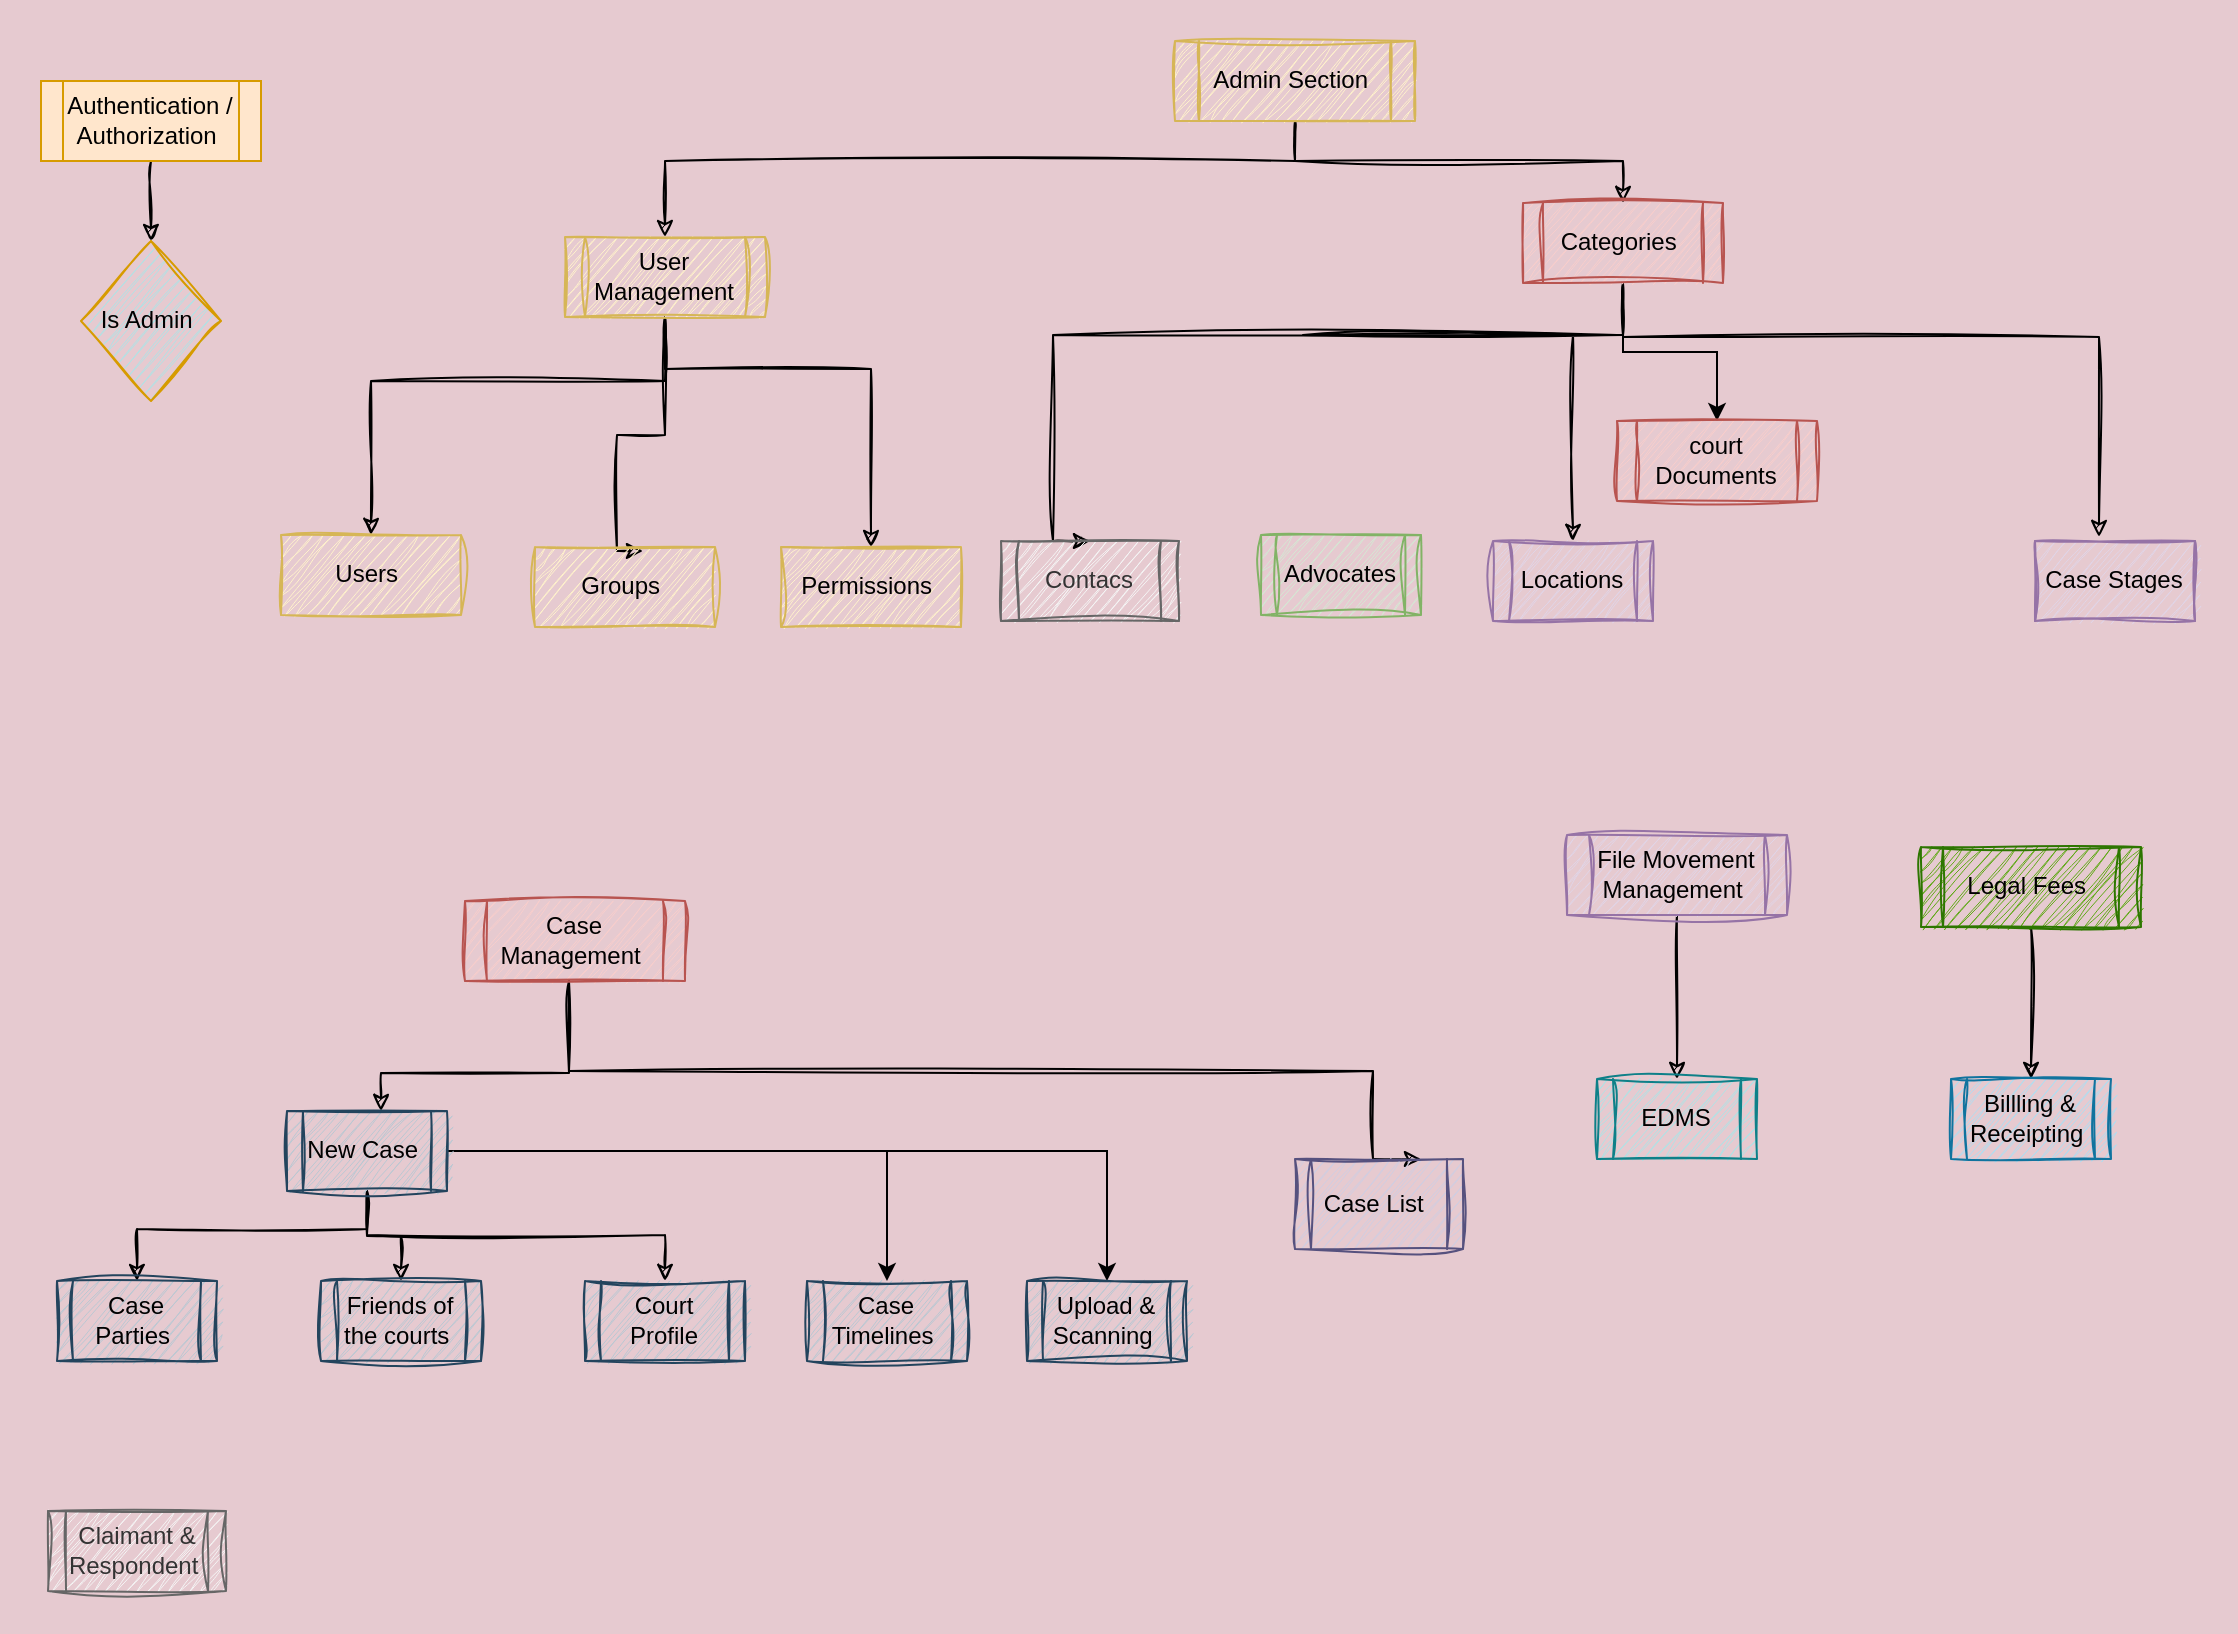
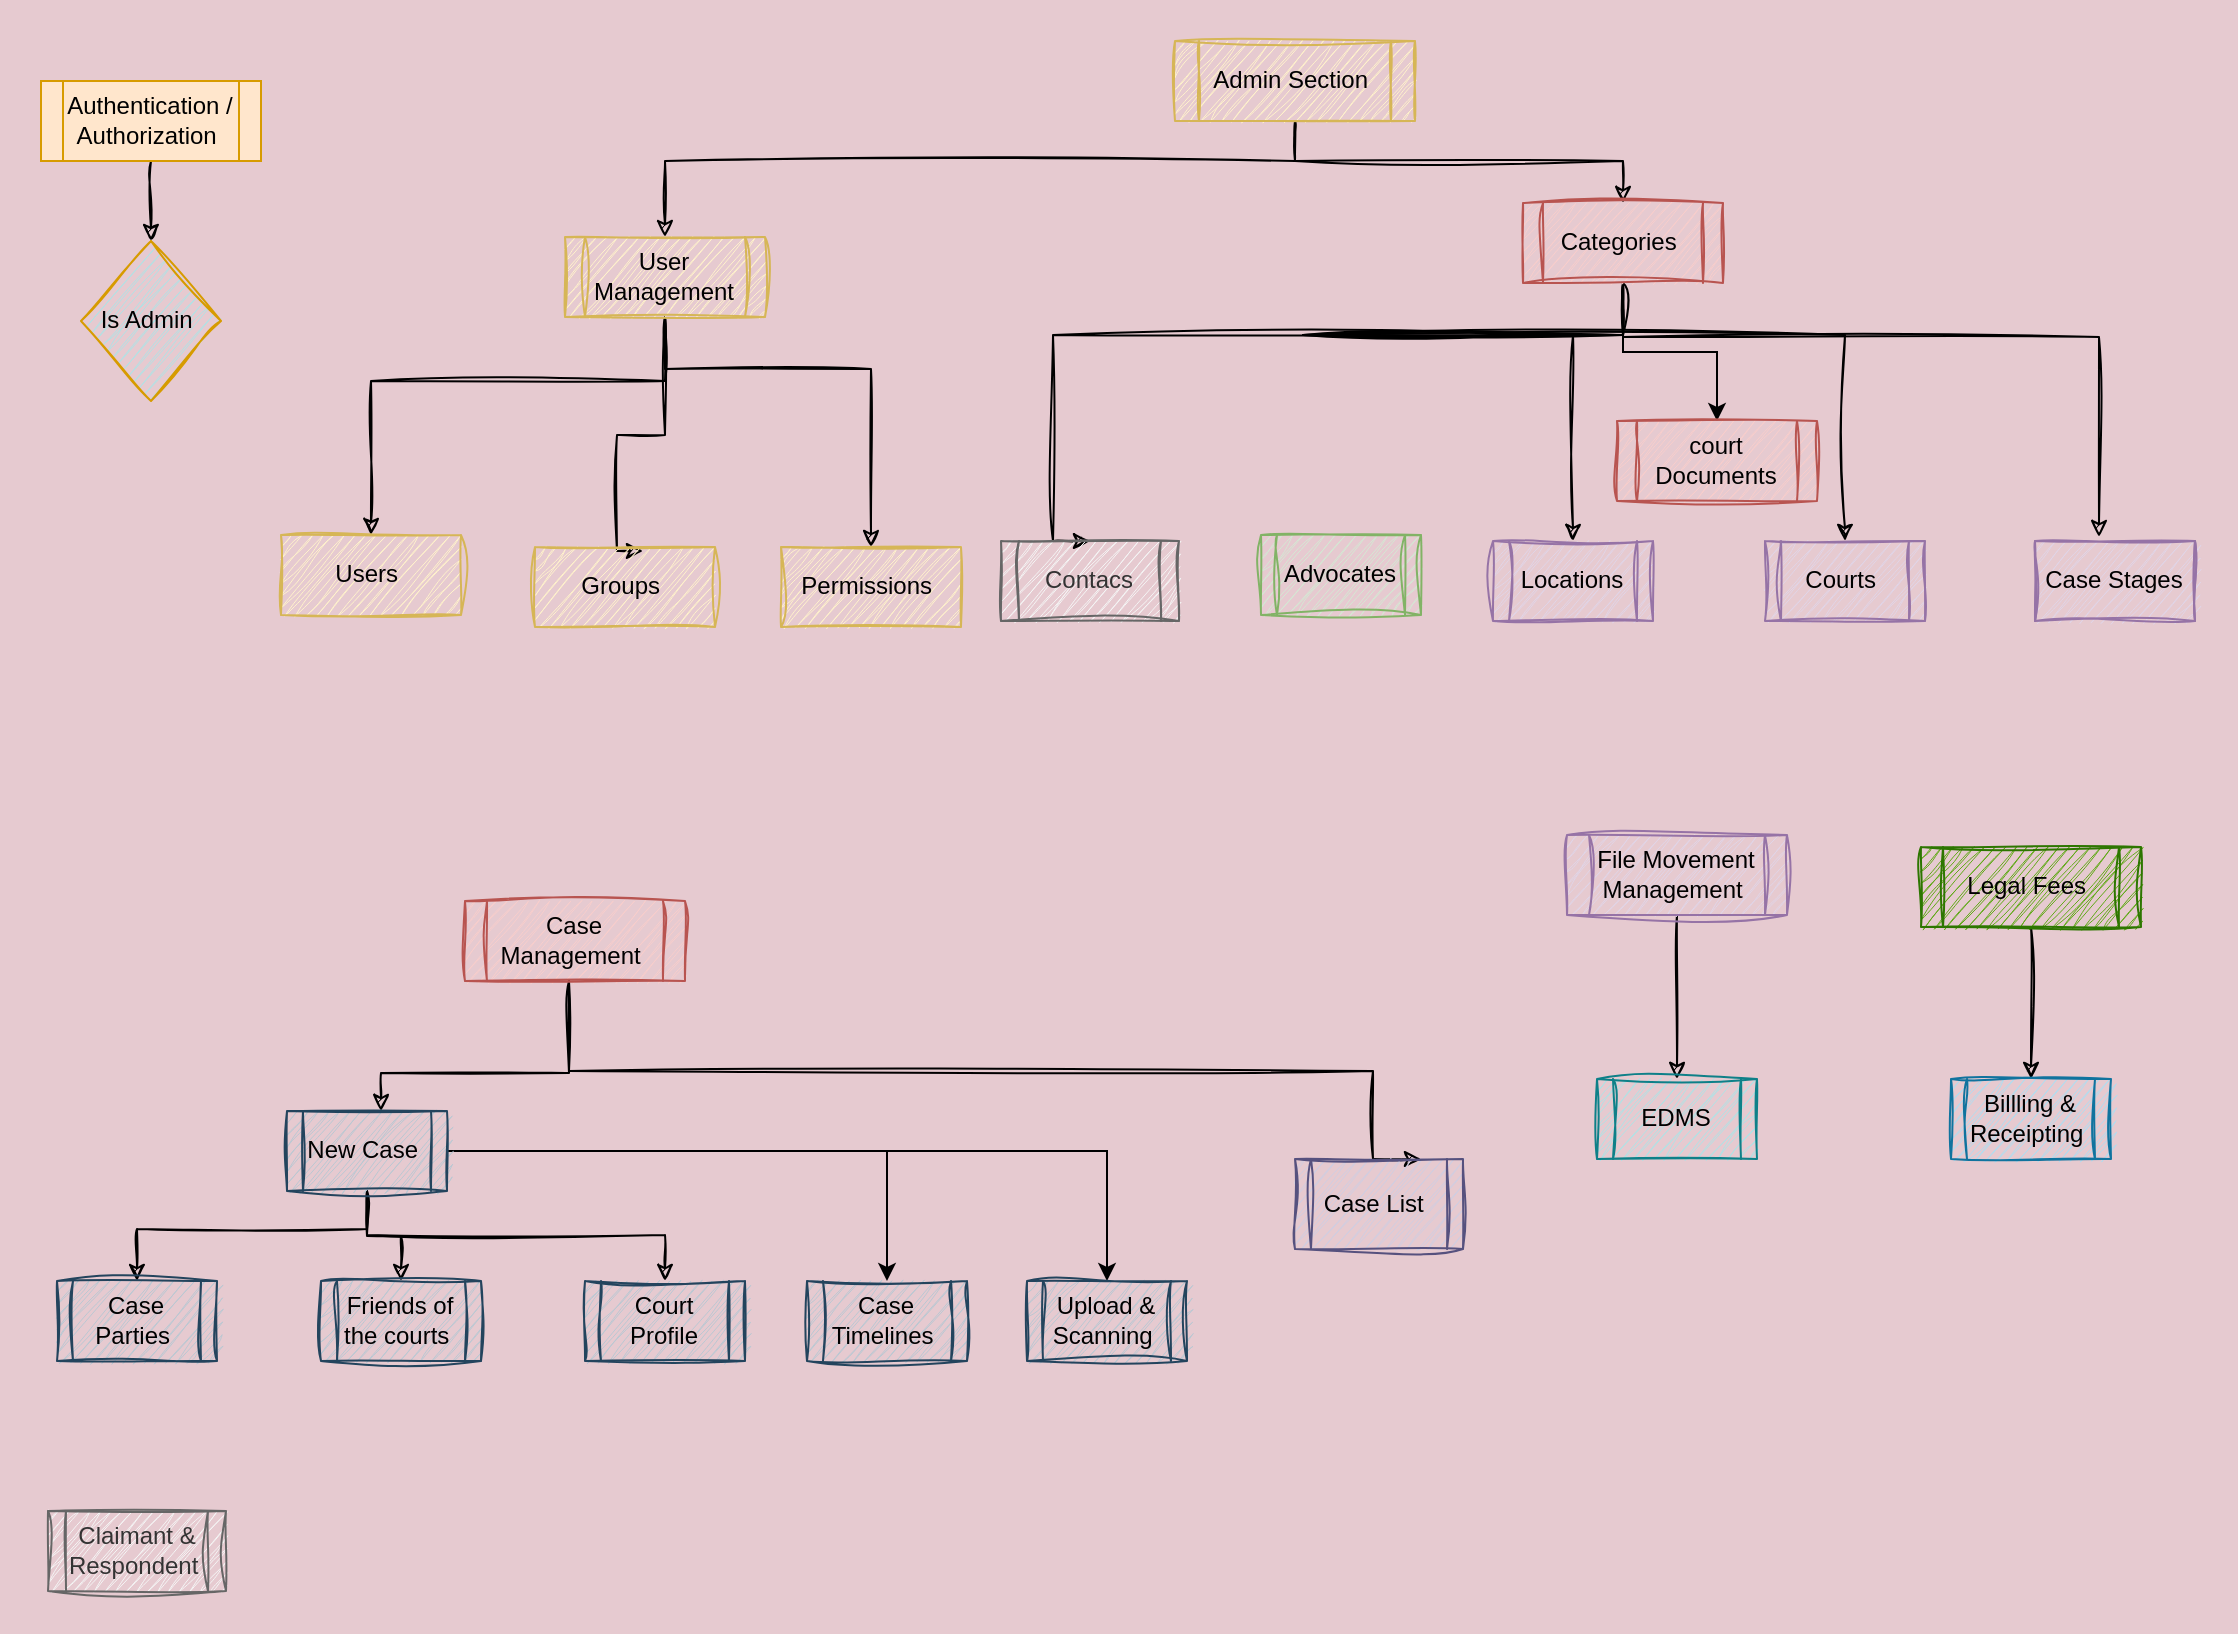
edge "Categories" -> "Courts": added
node "Courts": added
